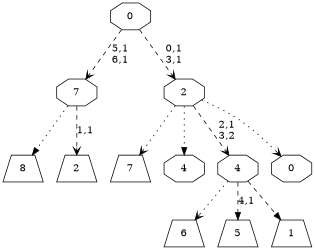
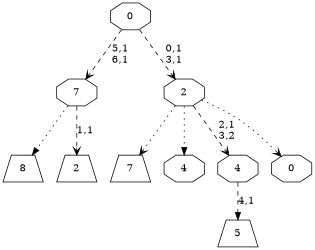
node "6": removed
node "1": removed
